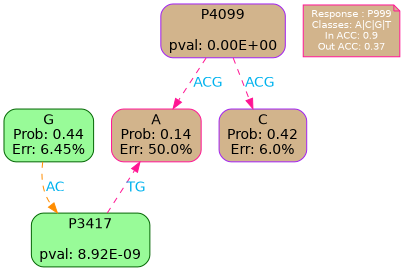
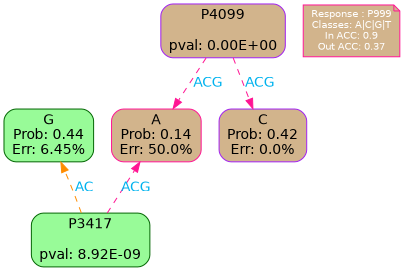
node "C Prob: 0.42 Err: 6.0%": label "C Prob: 0.42 Err: 6.0%" -> "C Prob: 0.42 Err: 0.0%"
edge "G Prob: 0.44 Err: 6.45%" -> "P3417 pval: 8.92E-09": reversed
edge "P3417 pval: 8.92E-09" -> "A Prob: 0.14 Err: 50.0%": label "TG" -> "ACG"
